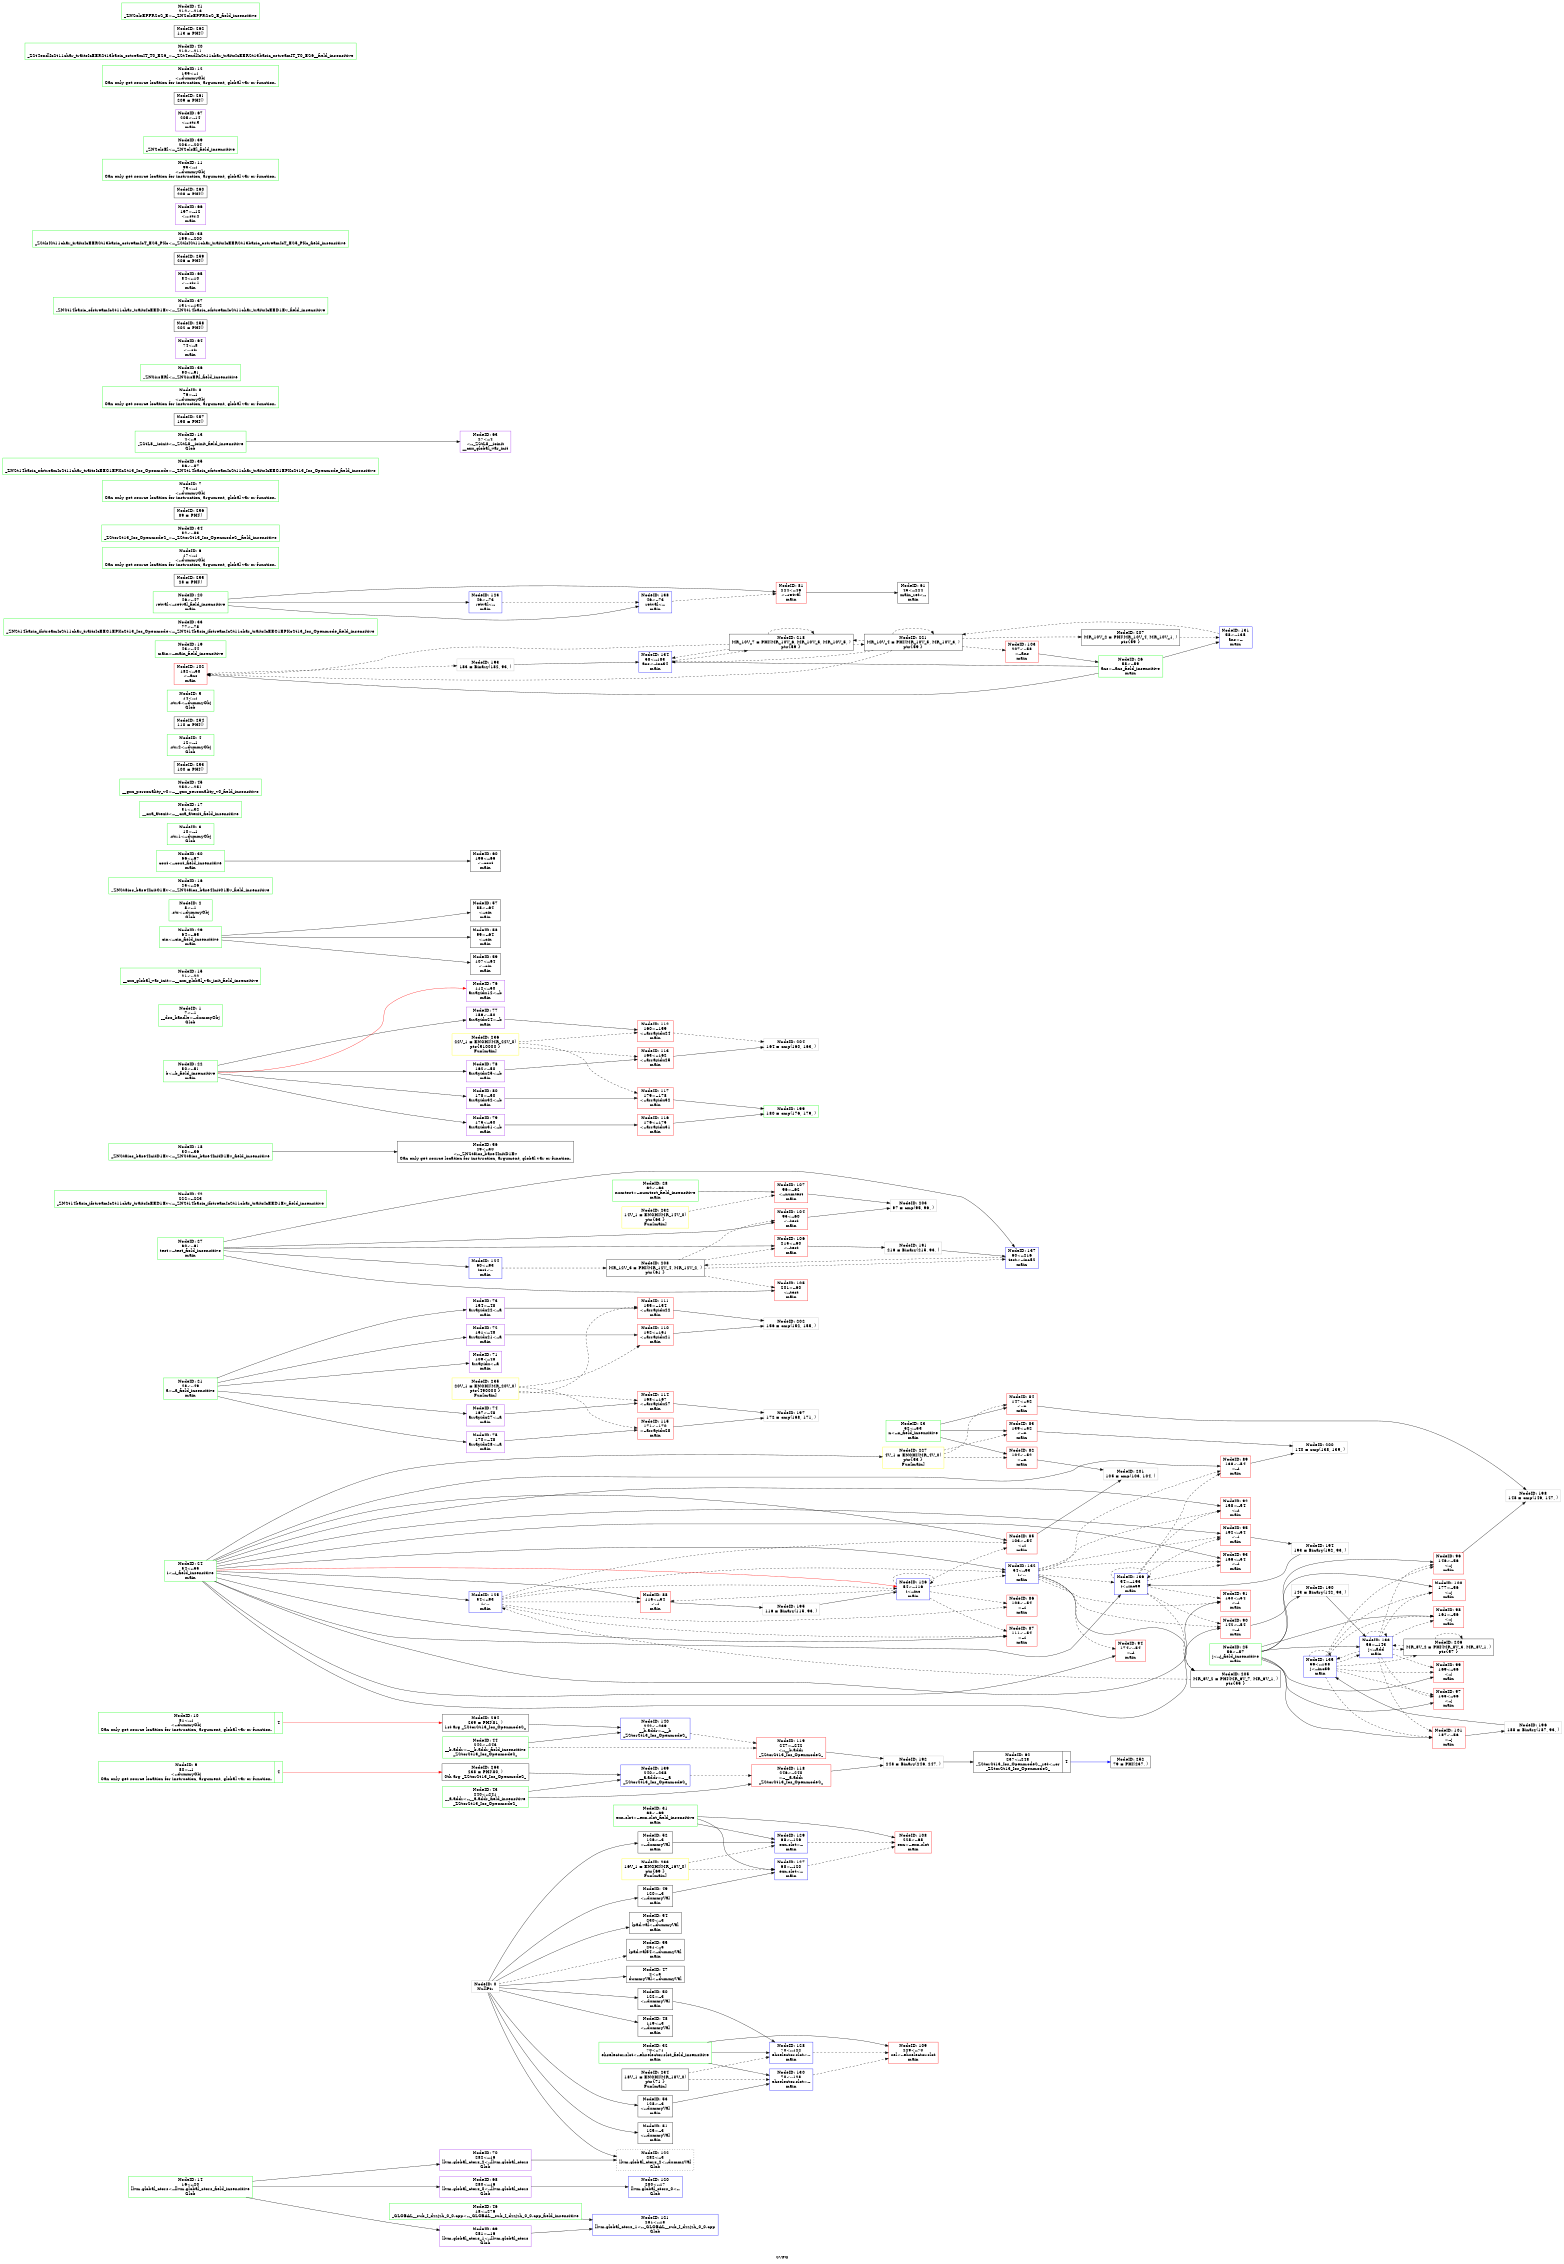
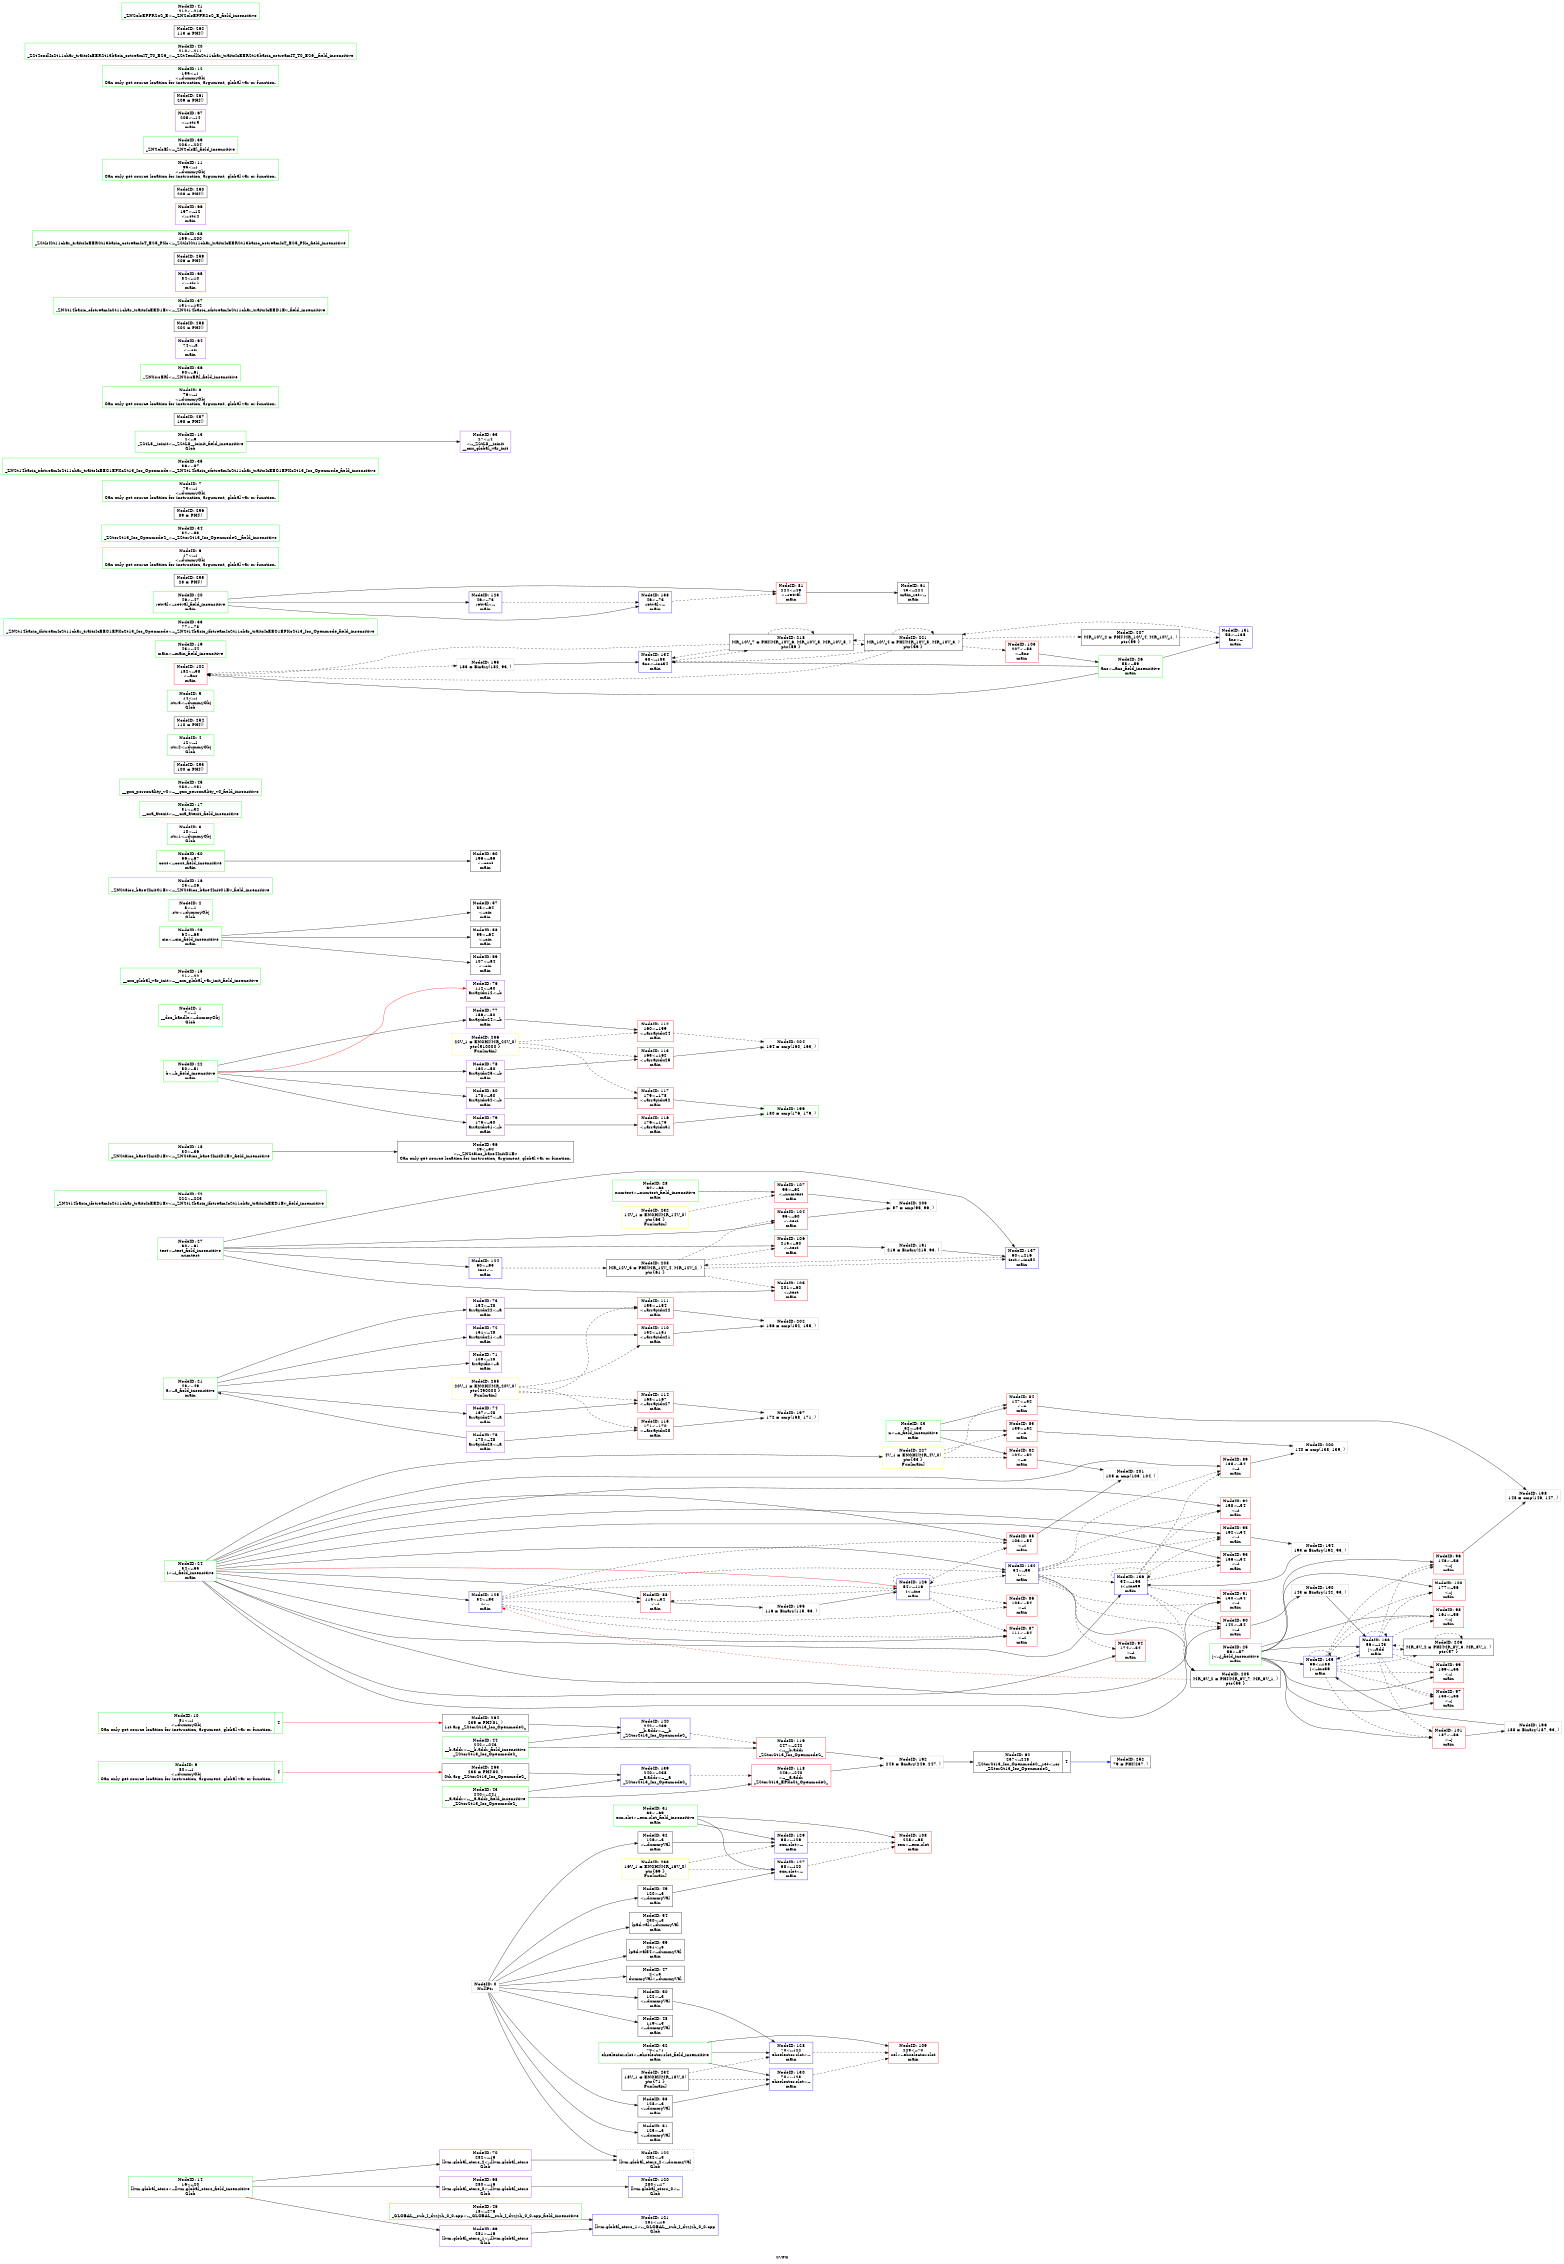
node "NodeID: 27": text "main" -> "numtest"
edge "NodeID: 21" -> "NodeID: 75": reversed
edge "NodeID: 25" -> "NodeID: 135": added
edge "NodeID: 205" -> "NodeID: 125": color black -> red
edge "NodeID: 44" -> "NodeID: 119": style dashed -> solid
node "NodeID: 118": text "_ZStorSt13_Ios_OpenmodeS_" -> "_ZStorSt13_EPKcSt_OpenmodeS_"
edge "NodeID: 0" -> "NodeID: 55": style dashed -> solid
